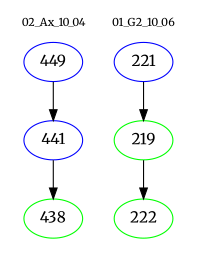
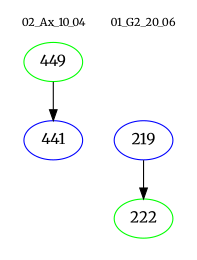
cluster "01_G2_10_06": label "01_G2_10_06" -> "01_G2_20_06"
node "449": color blue -> green
node "221": removed
node "219": color green -> blue
node "438": removed
